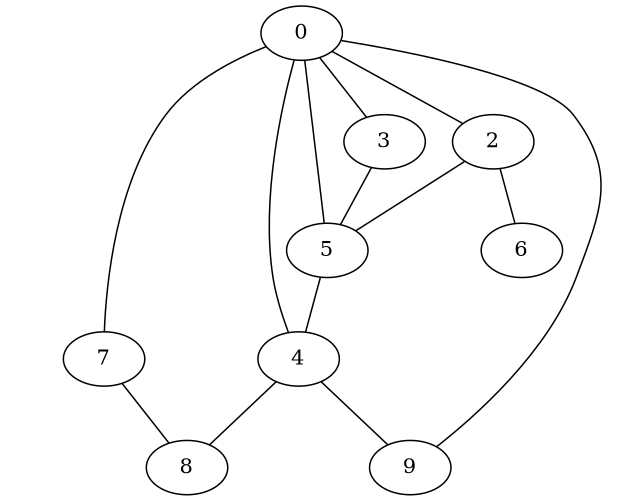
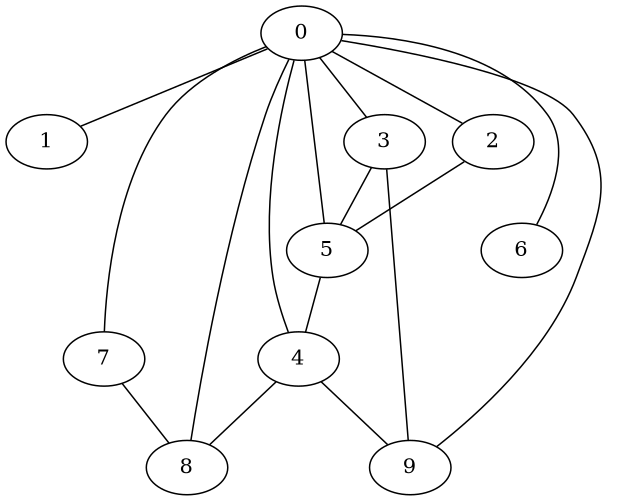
node "1": added
edge "2" -- "6": now "0" -- "6"
edge "0" -- "8": added
edge "3" -- "9": added
